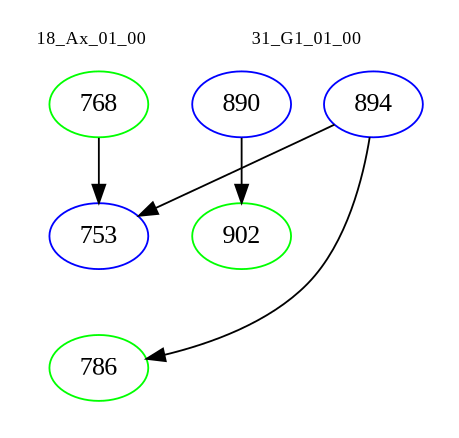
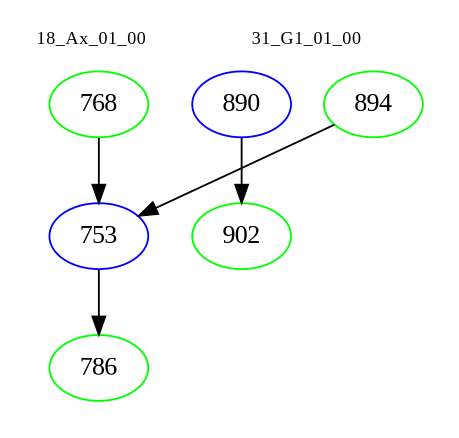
node "894": color blue -> green
edge "894" -> "786": now "753" -> "786"
